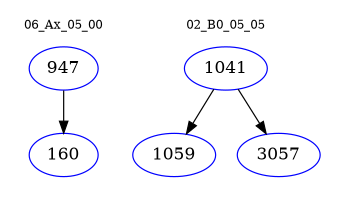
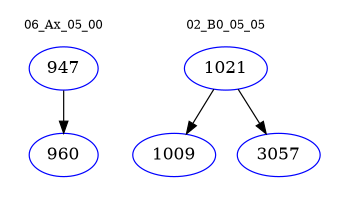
node "1041": label "1041" -> "1021"
node "160": label "160" -> "960"
node "1059": label "1059" -> "1009"
